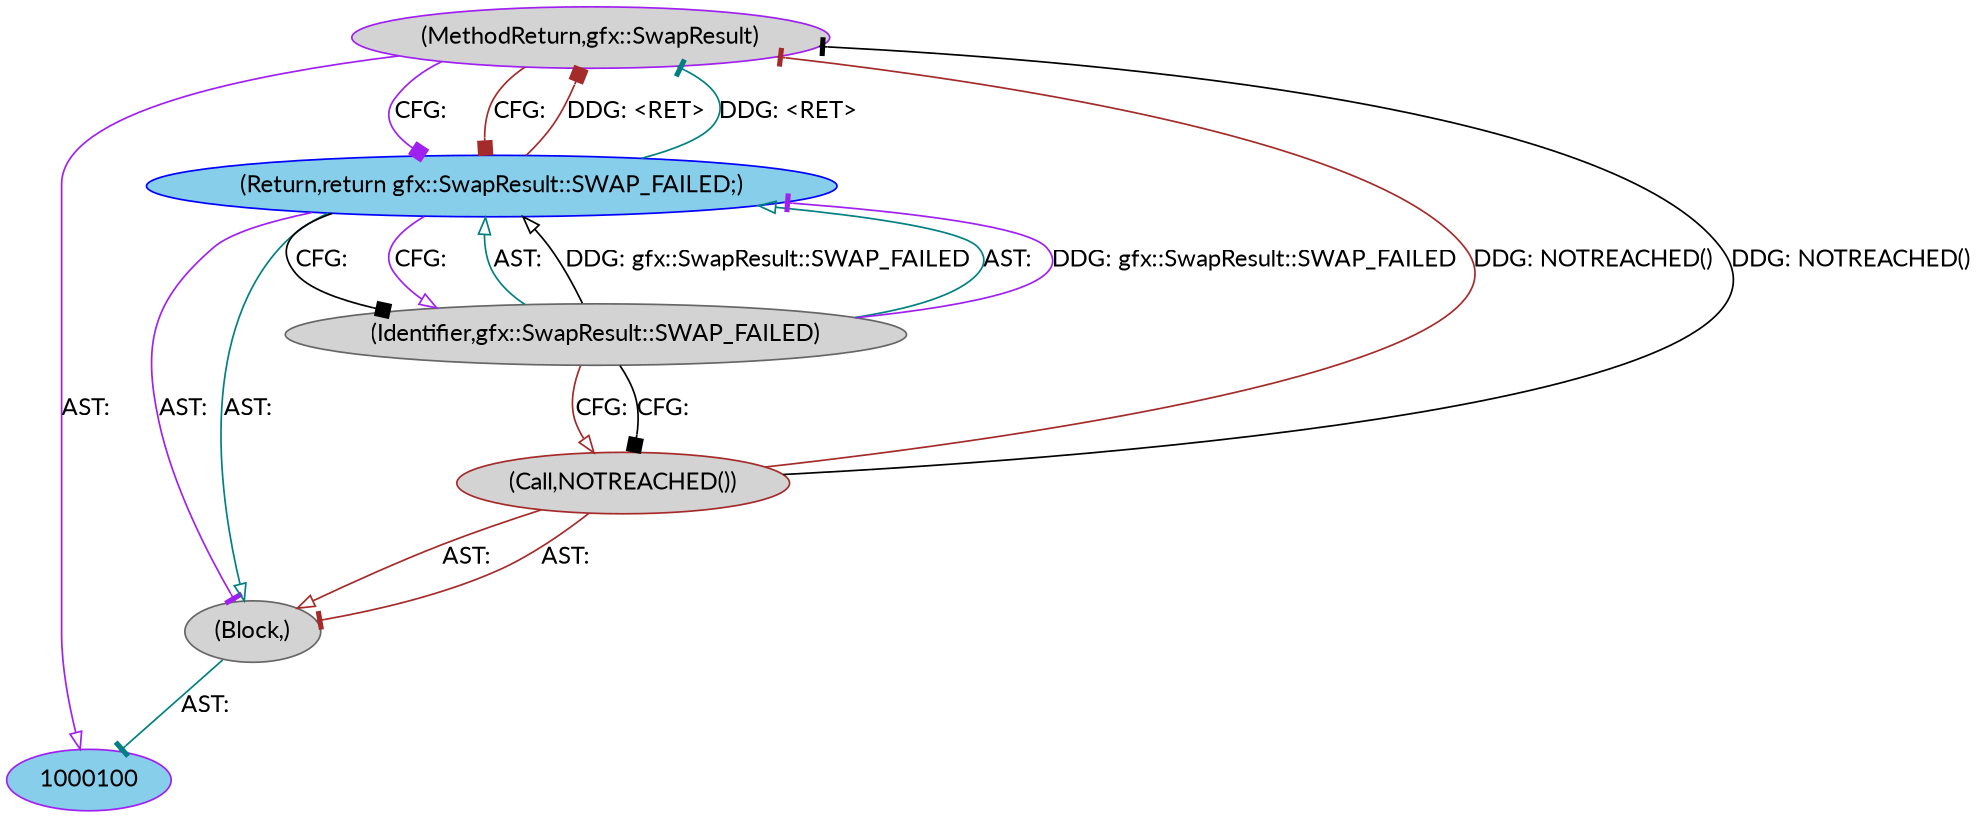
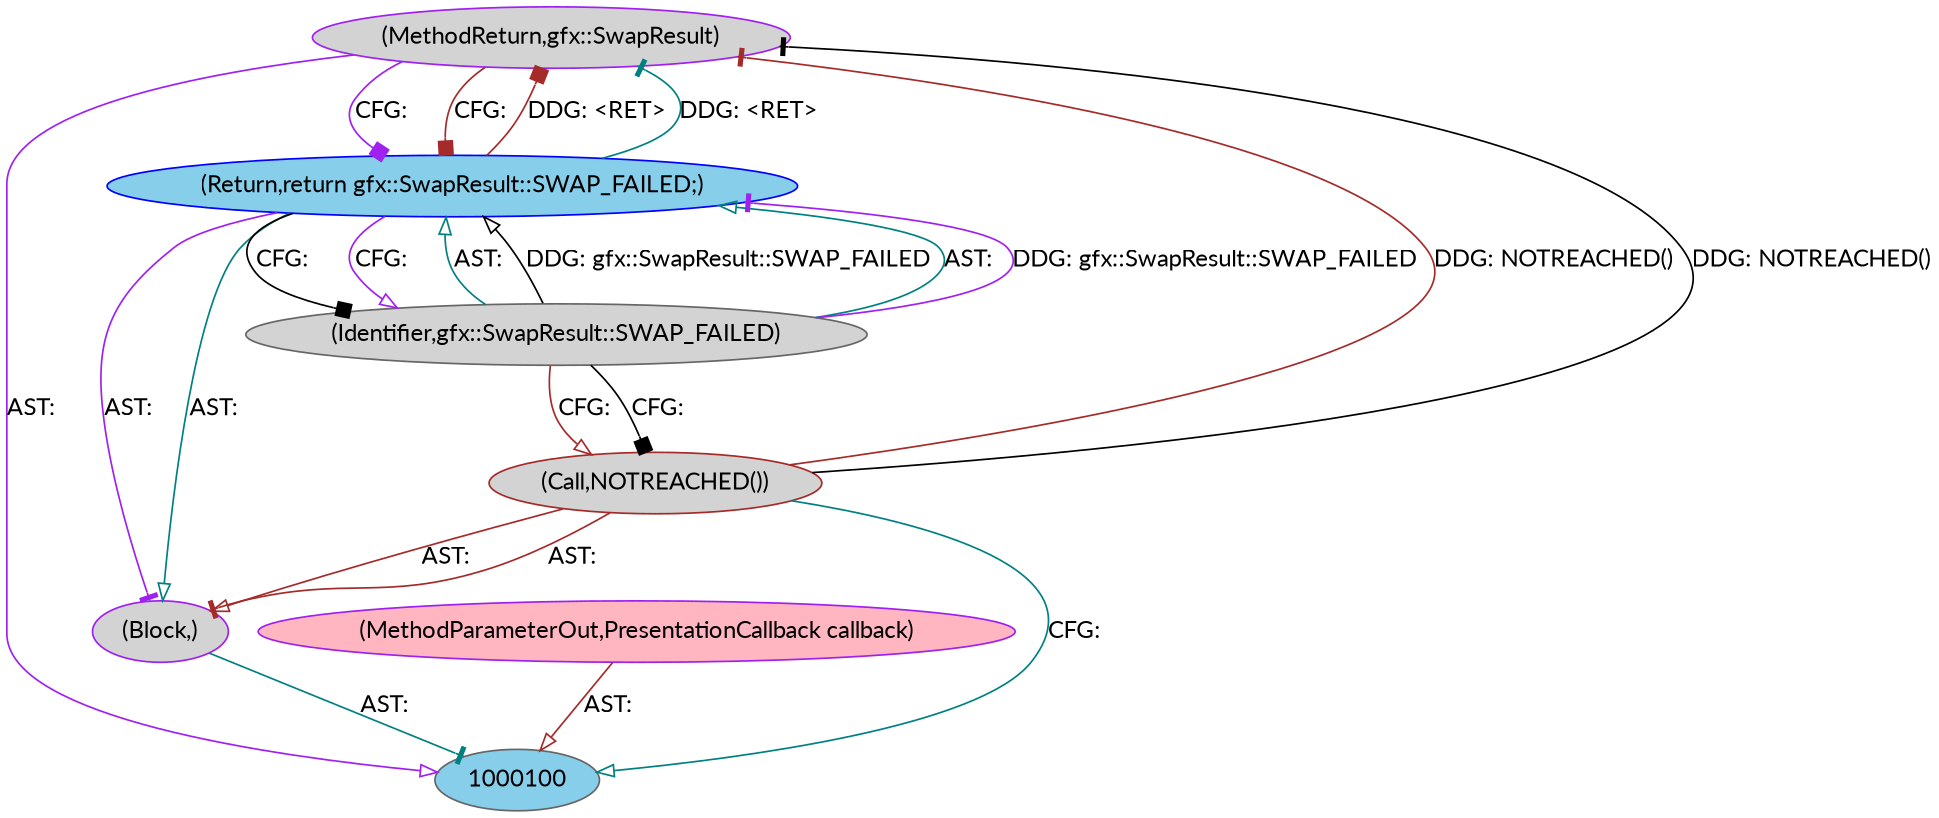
node "(Block,)": color gray40 -> purple
node "(MethodParameterOut,PresentationCallback callback)": added
edge "(Call,NOTREACHED())" -> "1000100": added, label "CFG:"
node "1000100": color purple -> gray40
